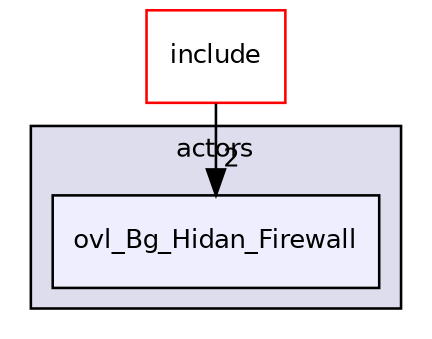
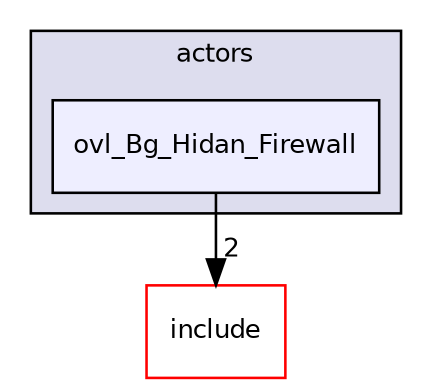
edge "include" -> "ovl_Bg_Hidan_Firewall": reversed
